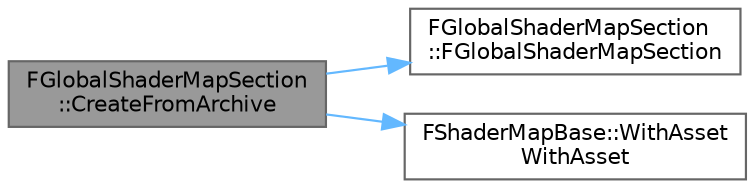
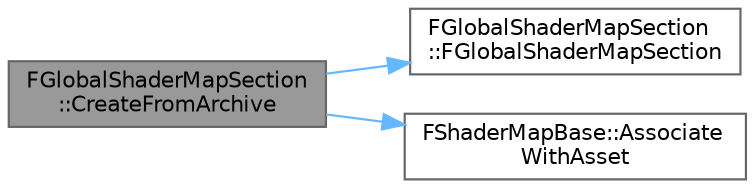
node "FShaderMapBase::WithAsset WithAsset": label "FShaderMapBase::WithAsset WithAsset" -> "FShaderMapBase::Associate WithAsset"
